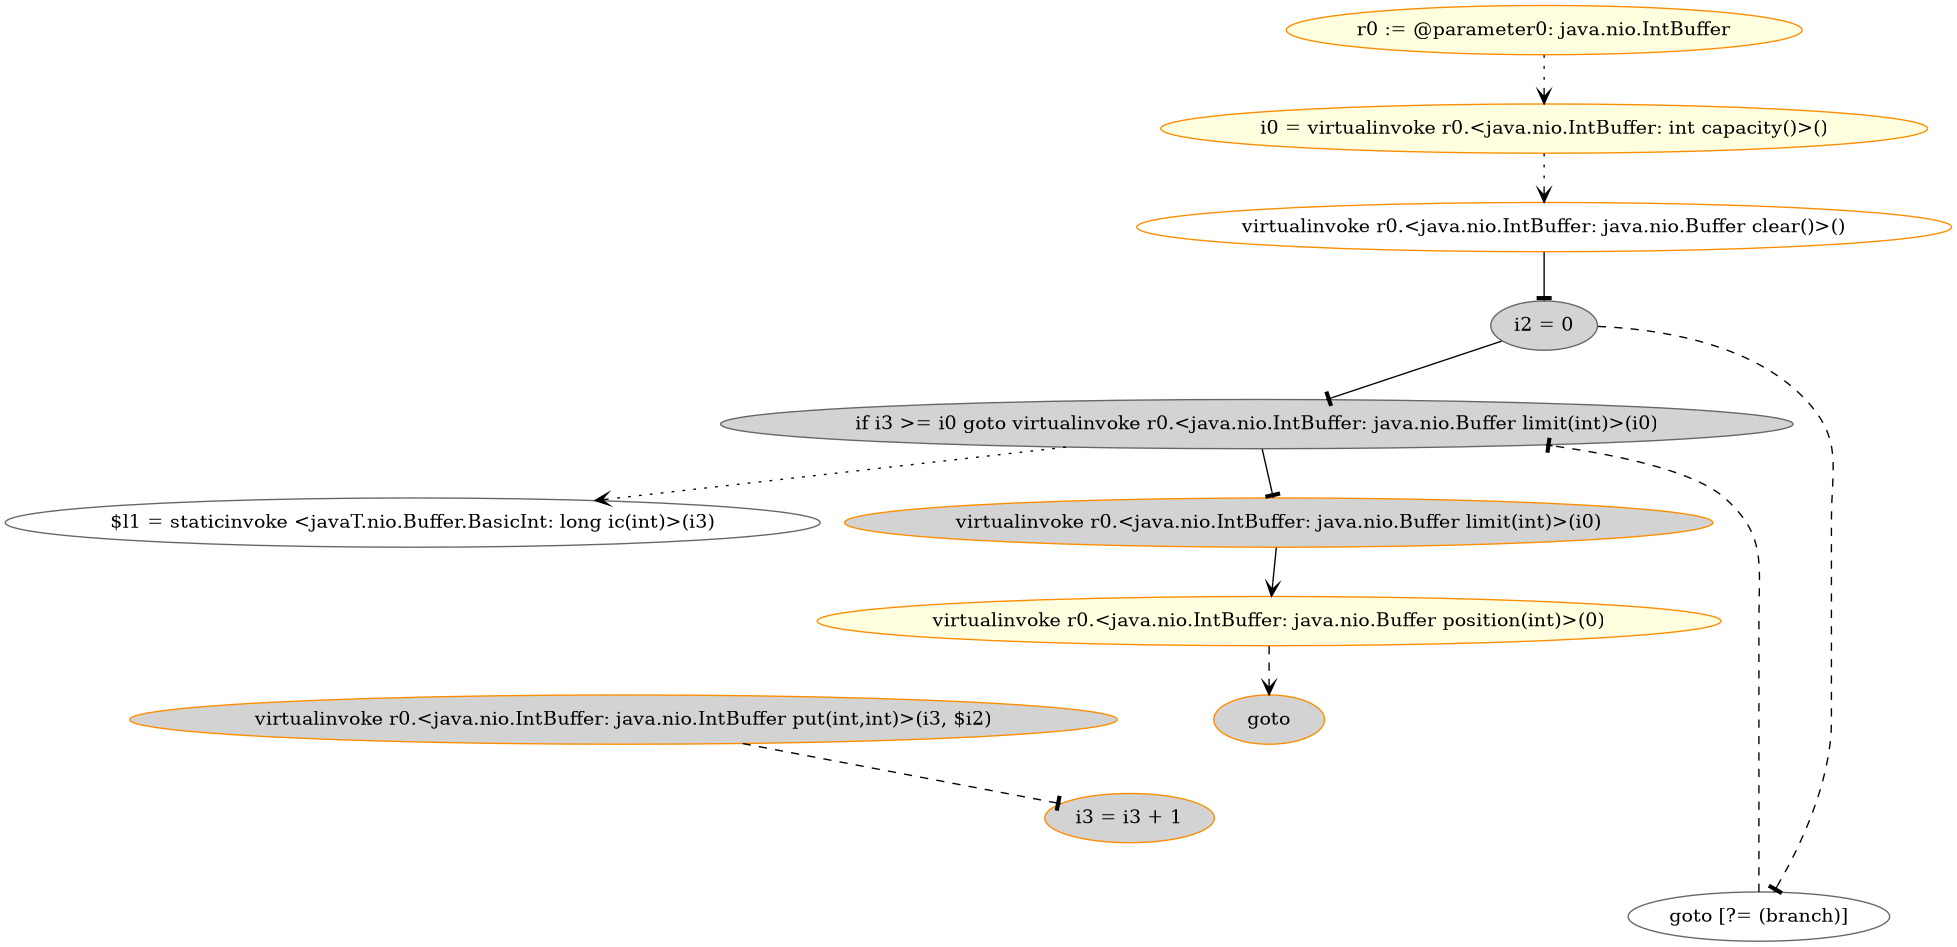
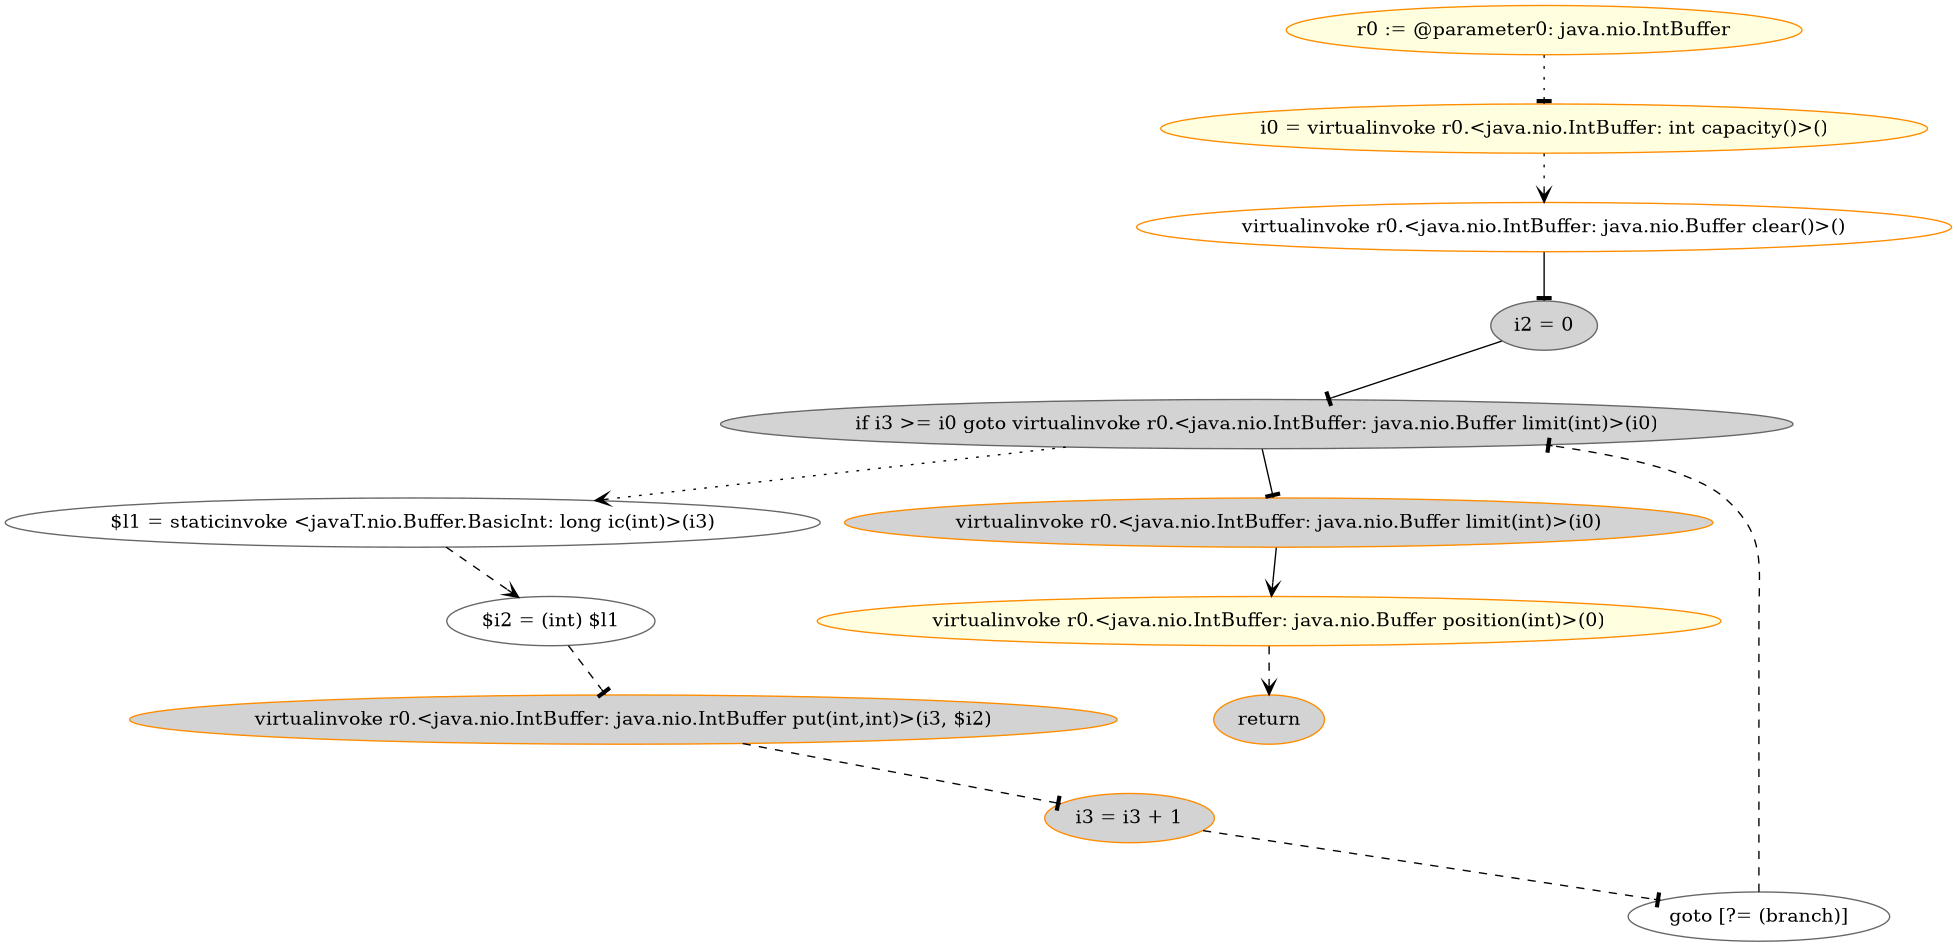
edge "r0 := @parameter0: java.nio.IntBuffer" -> "i0 = virtualinvoke r0.<java.nio.IntBuffer: int capacity()>()": arrowhead vee -> tee
edge "i2 = 0" -> "goto [?= (branch)]": now "i3 = i3 + 1" -> "goto [?= (branch)]"
node "$i2 = (int) $l1": added
node "goto": label "goto" -> "return"
